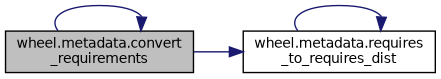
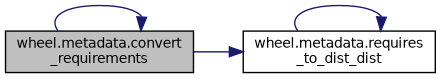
node "wheel.metadata.requires _to_requires_dist": label "wheel.metadata.requires _to_requires_dist" -> "wheel.metadata.requires _to_dist_dist"
